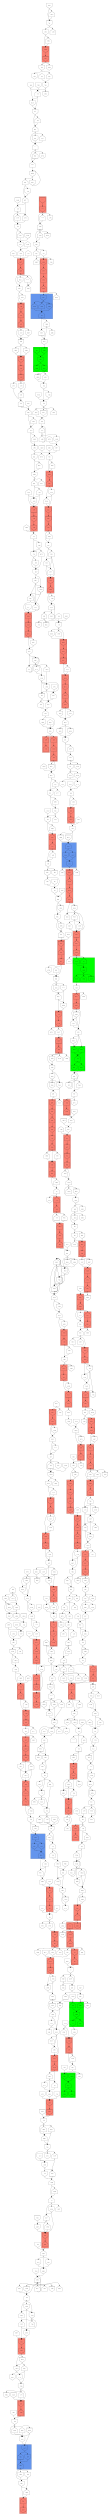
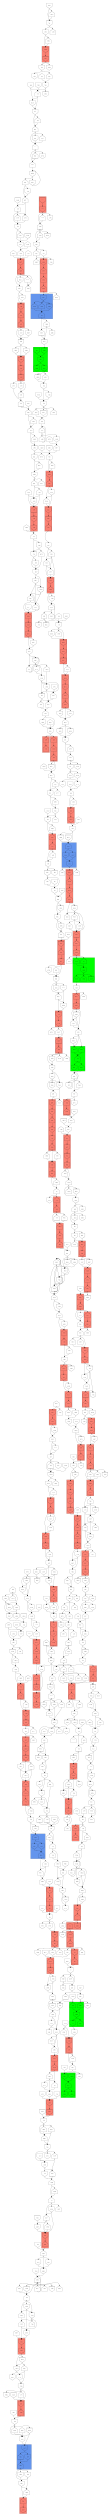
node "16296": removed
node "16462": added
